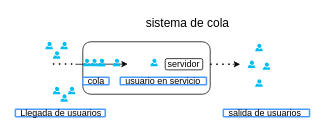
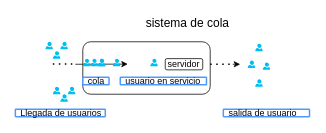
node "salida de usuarios": label "salida de usuarios" -> "salida de usuario"
